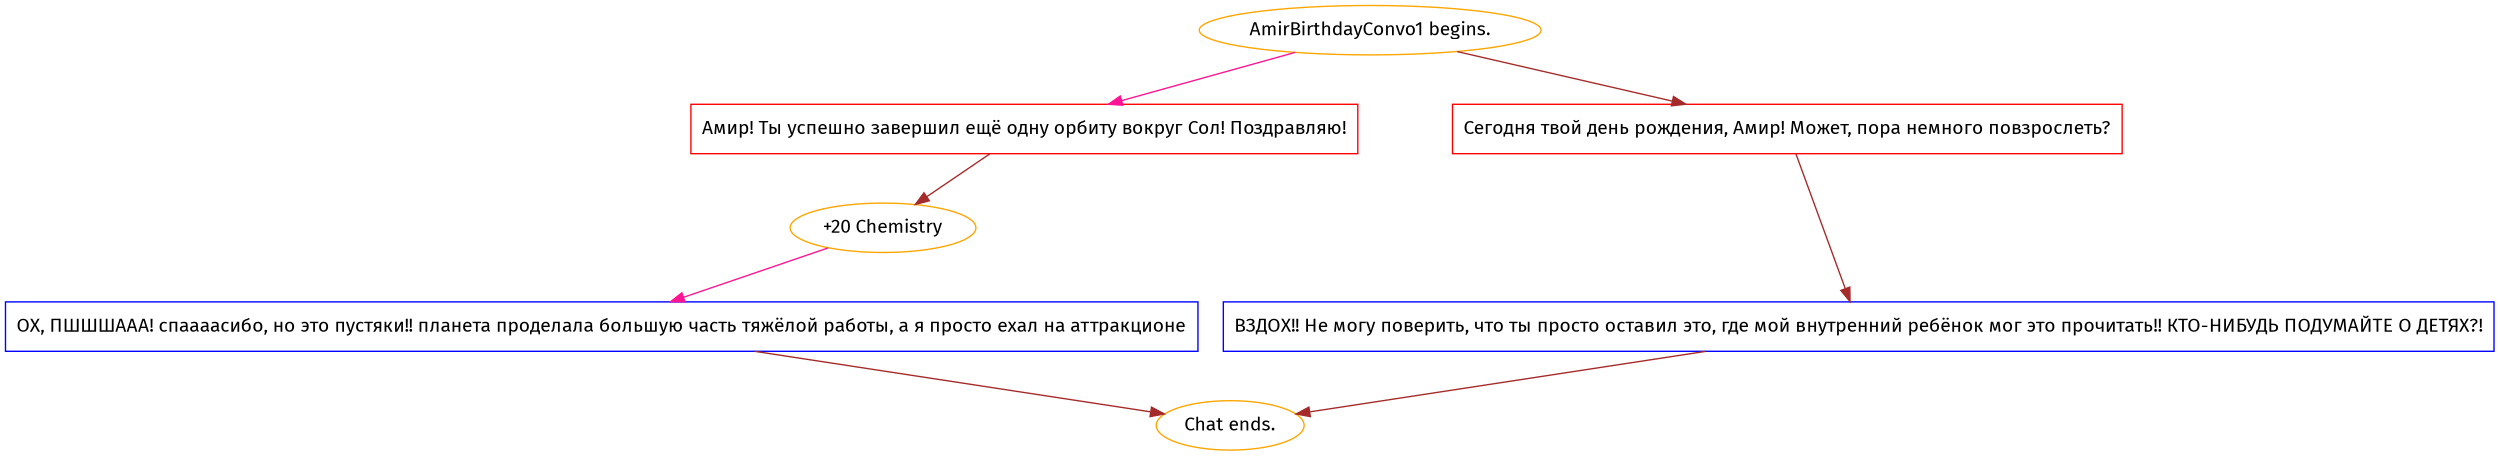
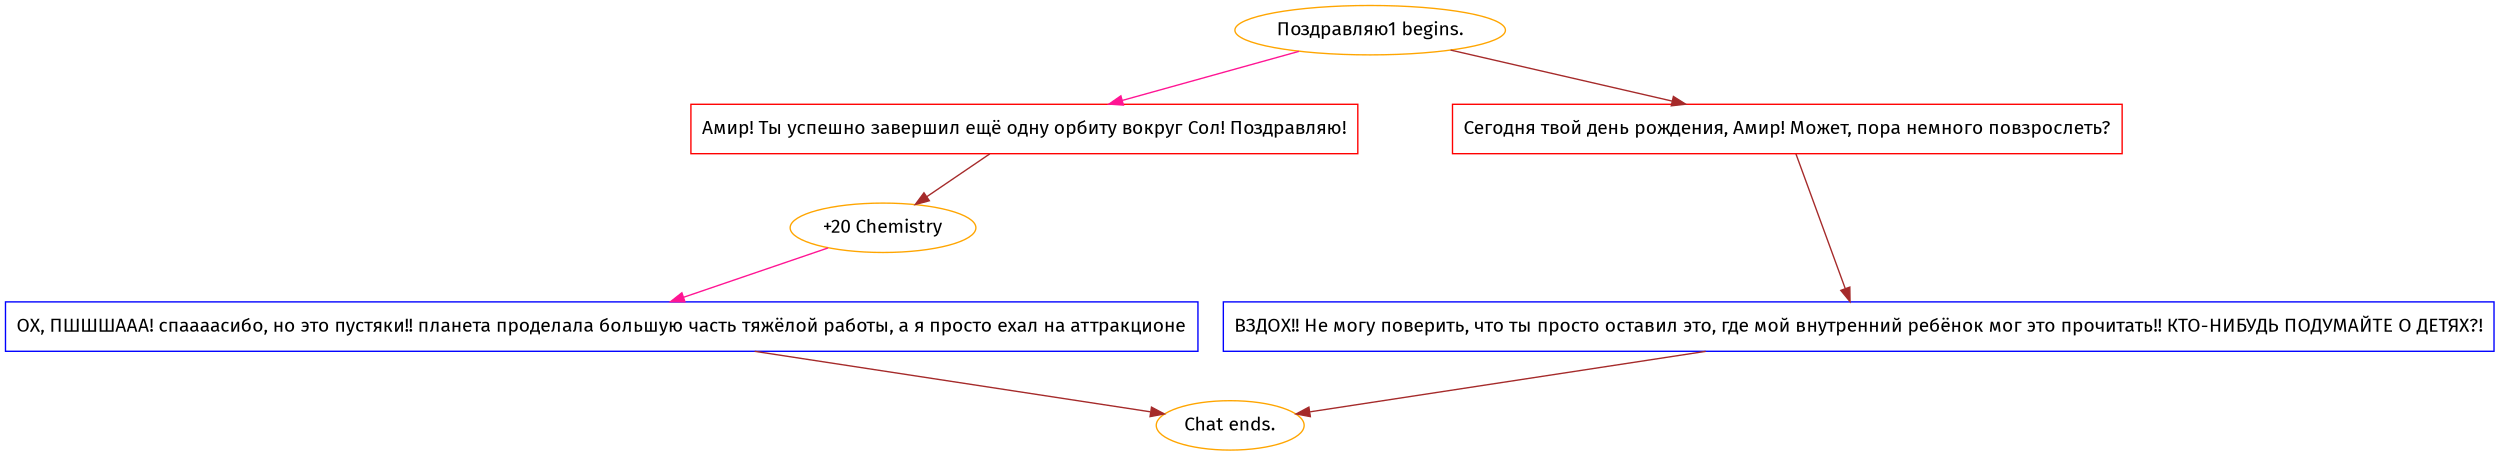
node "AmirBirthdayConvo1 begins.": label "AmirBirthdayConvo1 begins." -> "Поздравляю1 begins."
